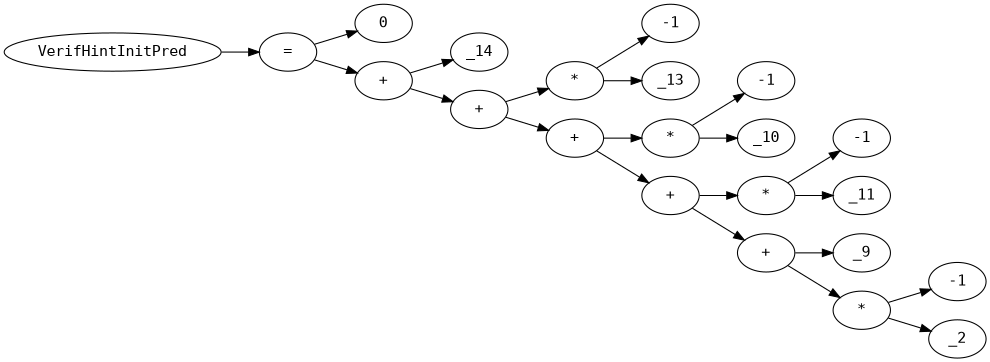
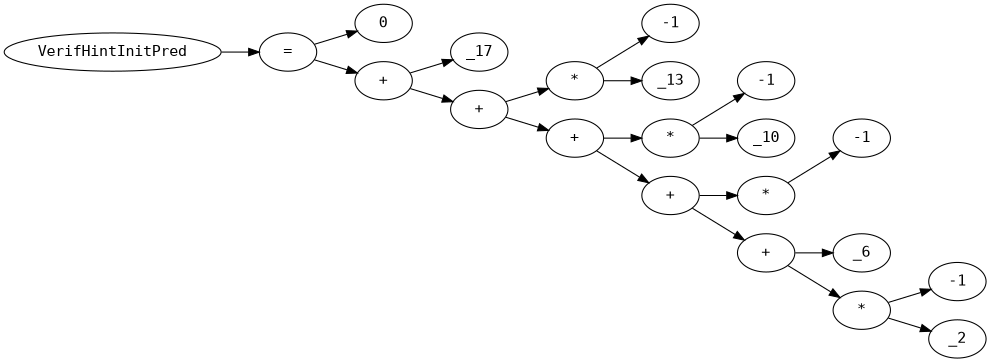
node "_14": label "_14" -> "_17"
node "_11": removed
node "_9": label "_9" -> "_6"
